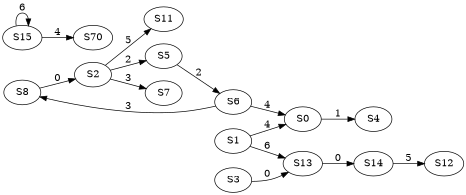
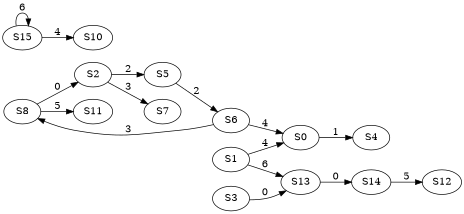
node "S70": label "S70" -> "S10"
edge "S2" -> "S11": now "S8" -> "S11"
